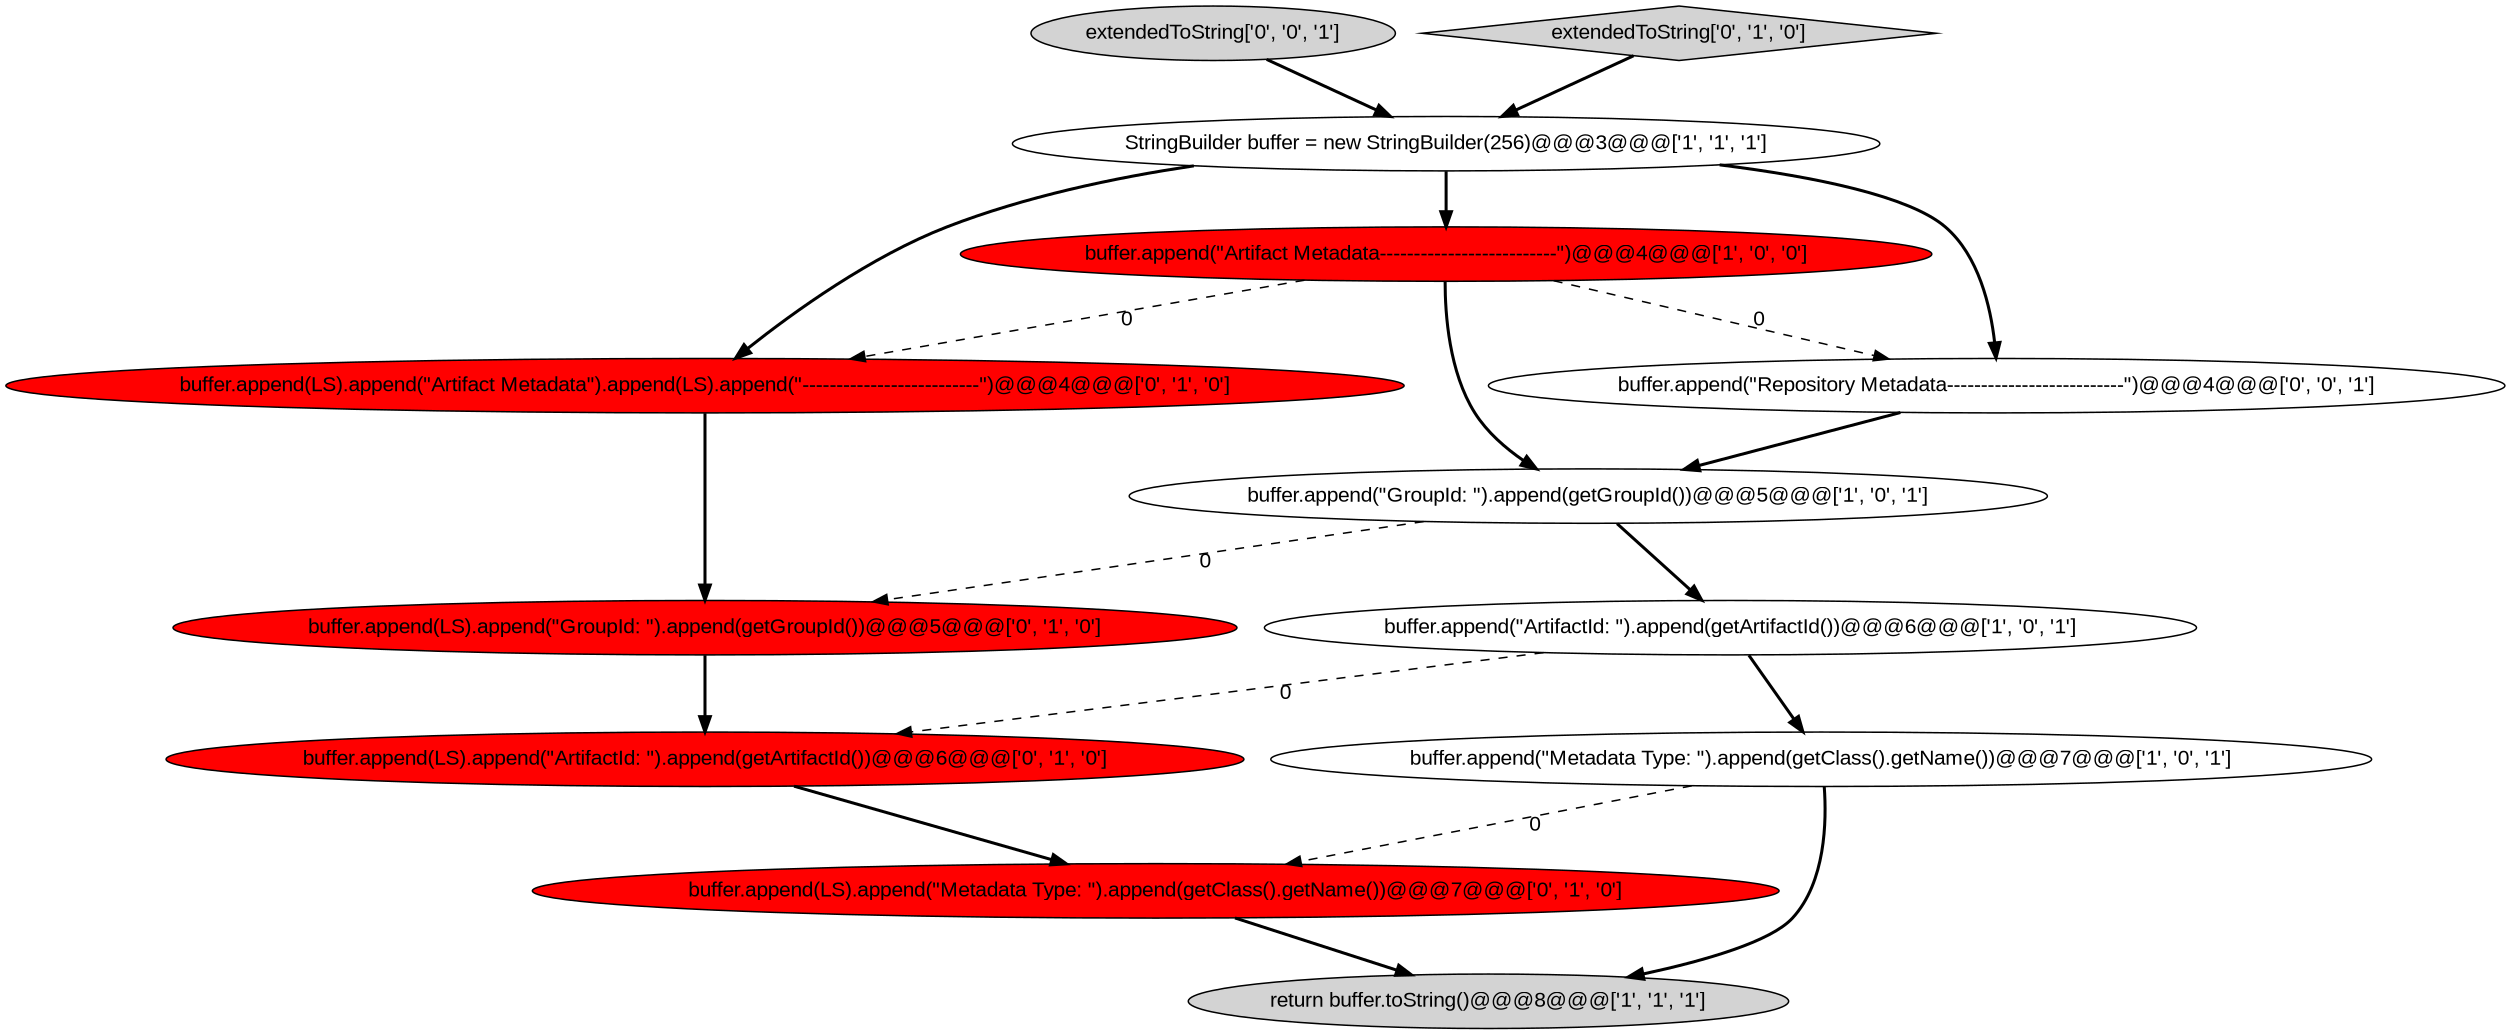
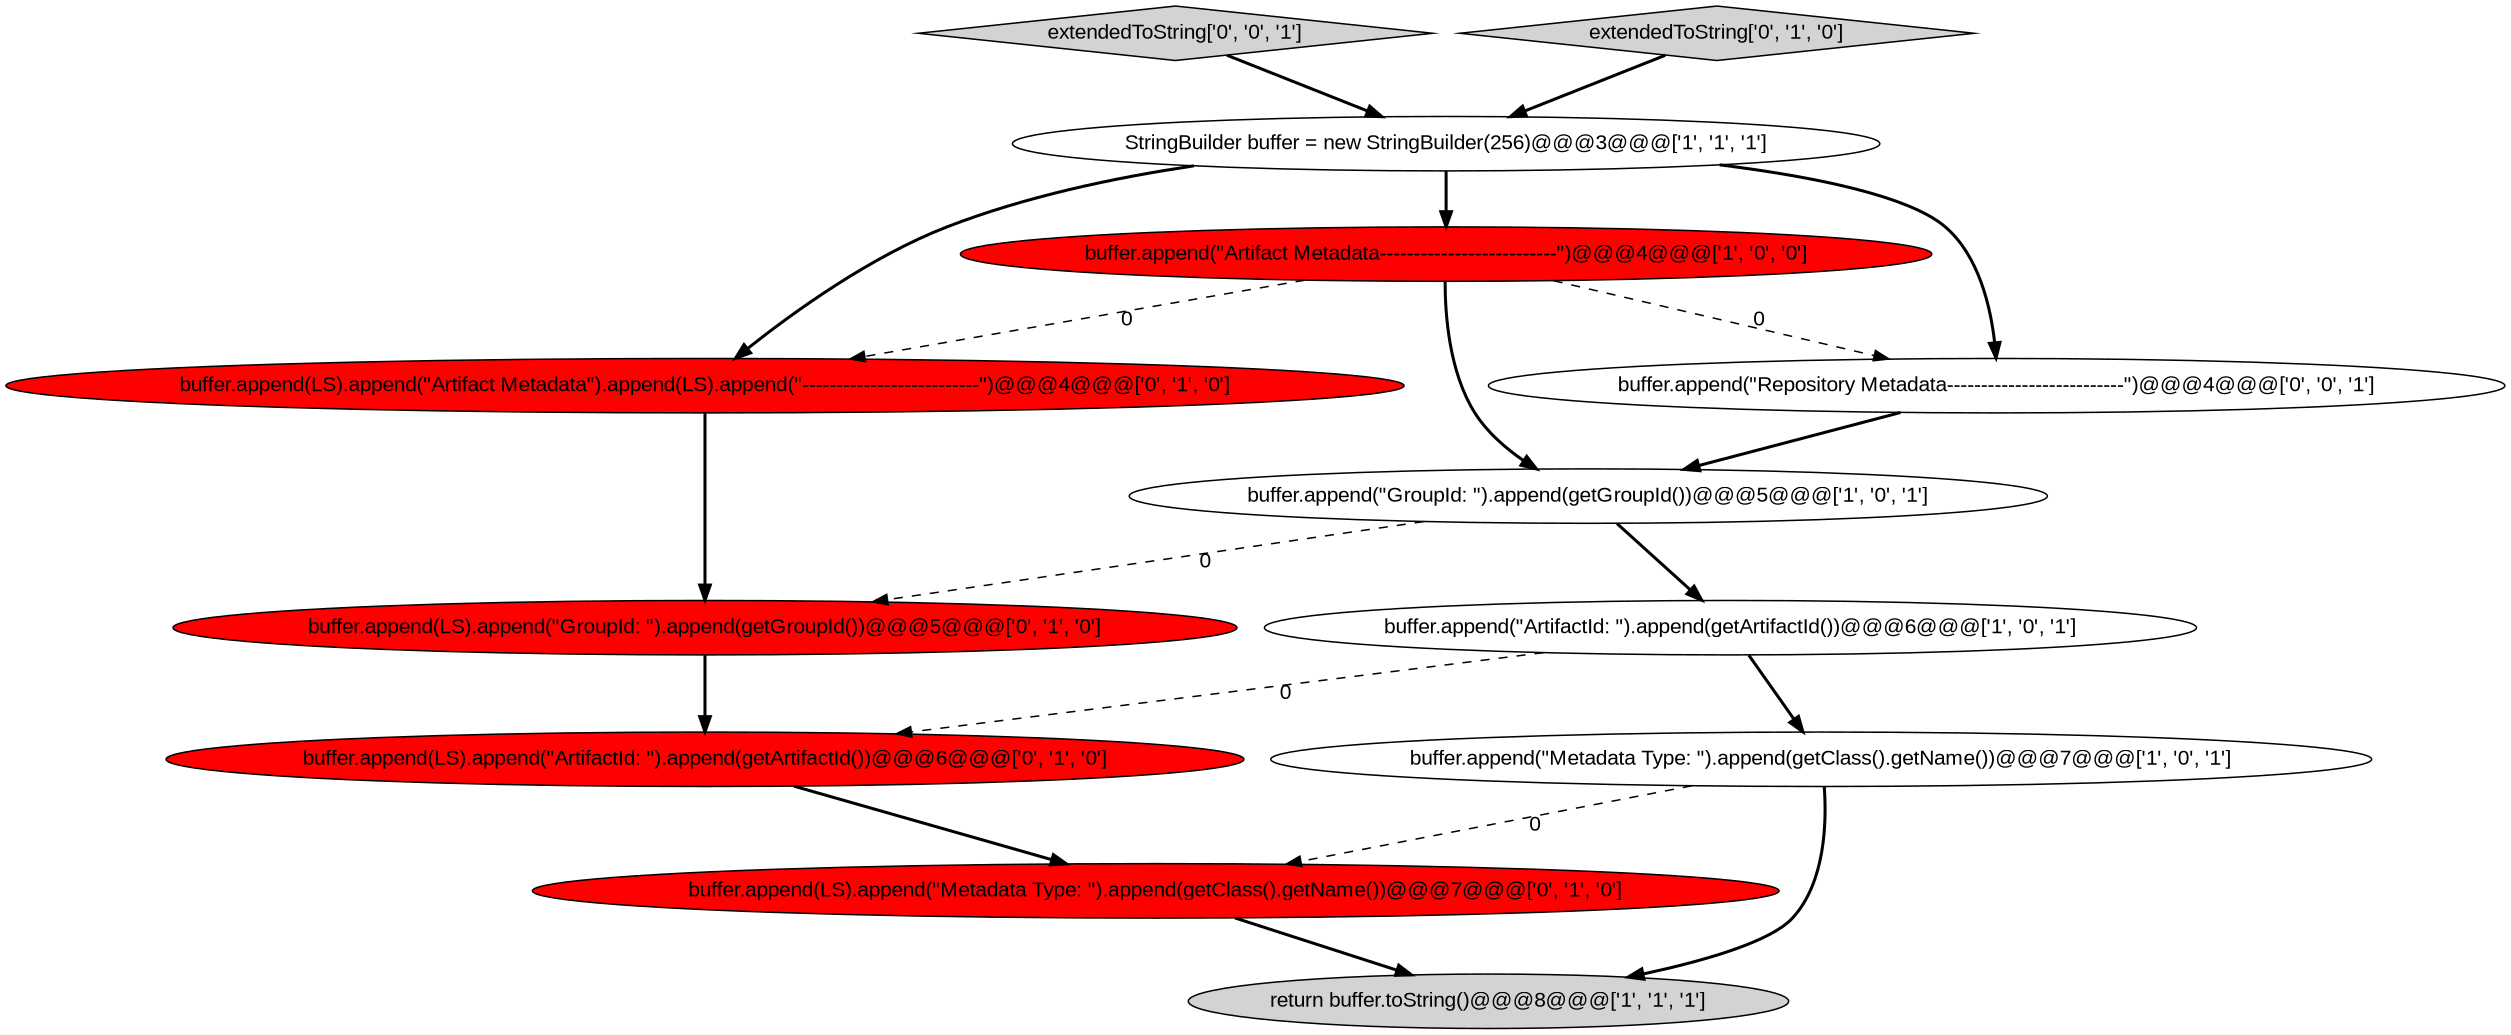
node "extendedToString['0', '0', '1']": shape ellipse -> diamond
